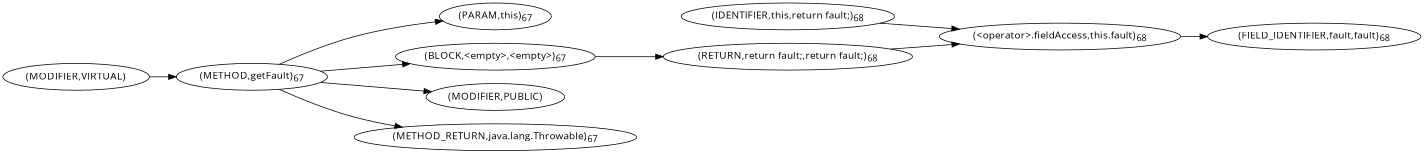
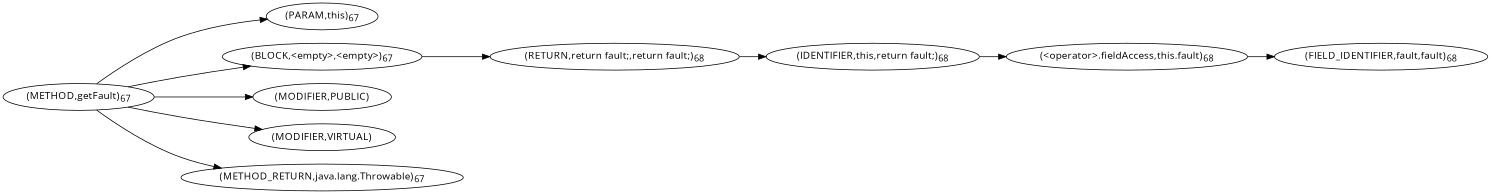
edge "(RETURN,return fault;,return fault;)" -> "(<operator>.fieldAccess,this.fault)": now "(RETURN,return fault;,return fault;)" -> "(IDENTIFIER,this,return fault;)"
edge "(MODIFIER,VIRTUAL)" -> "(METHOD,getFault)": reversed
